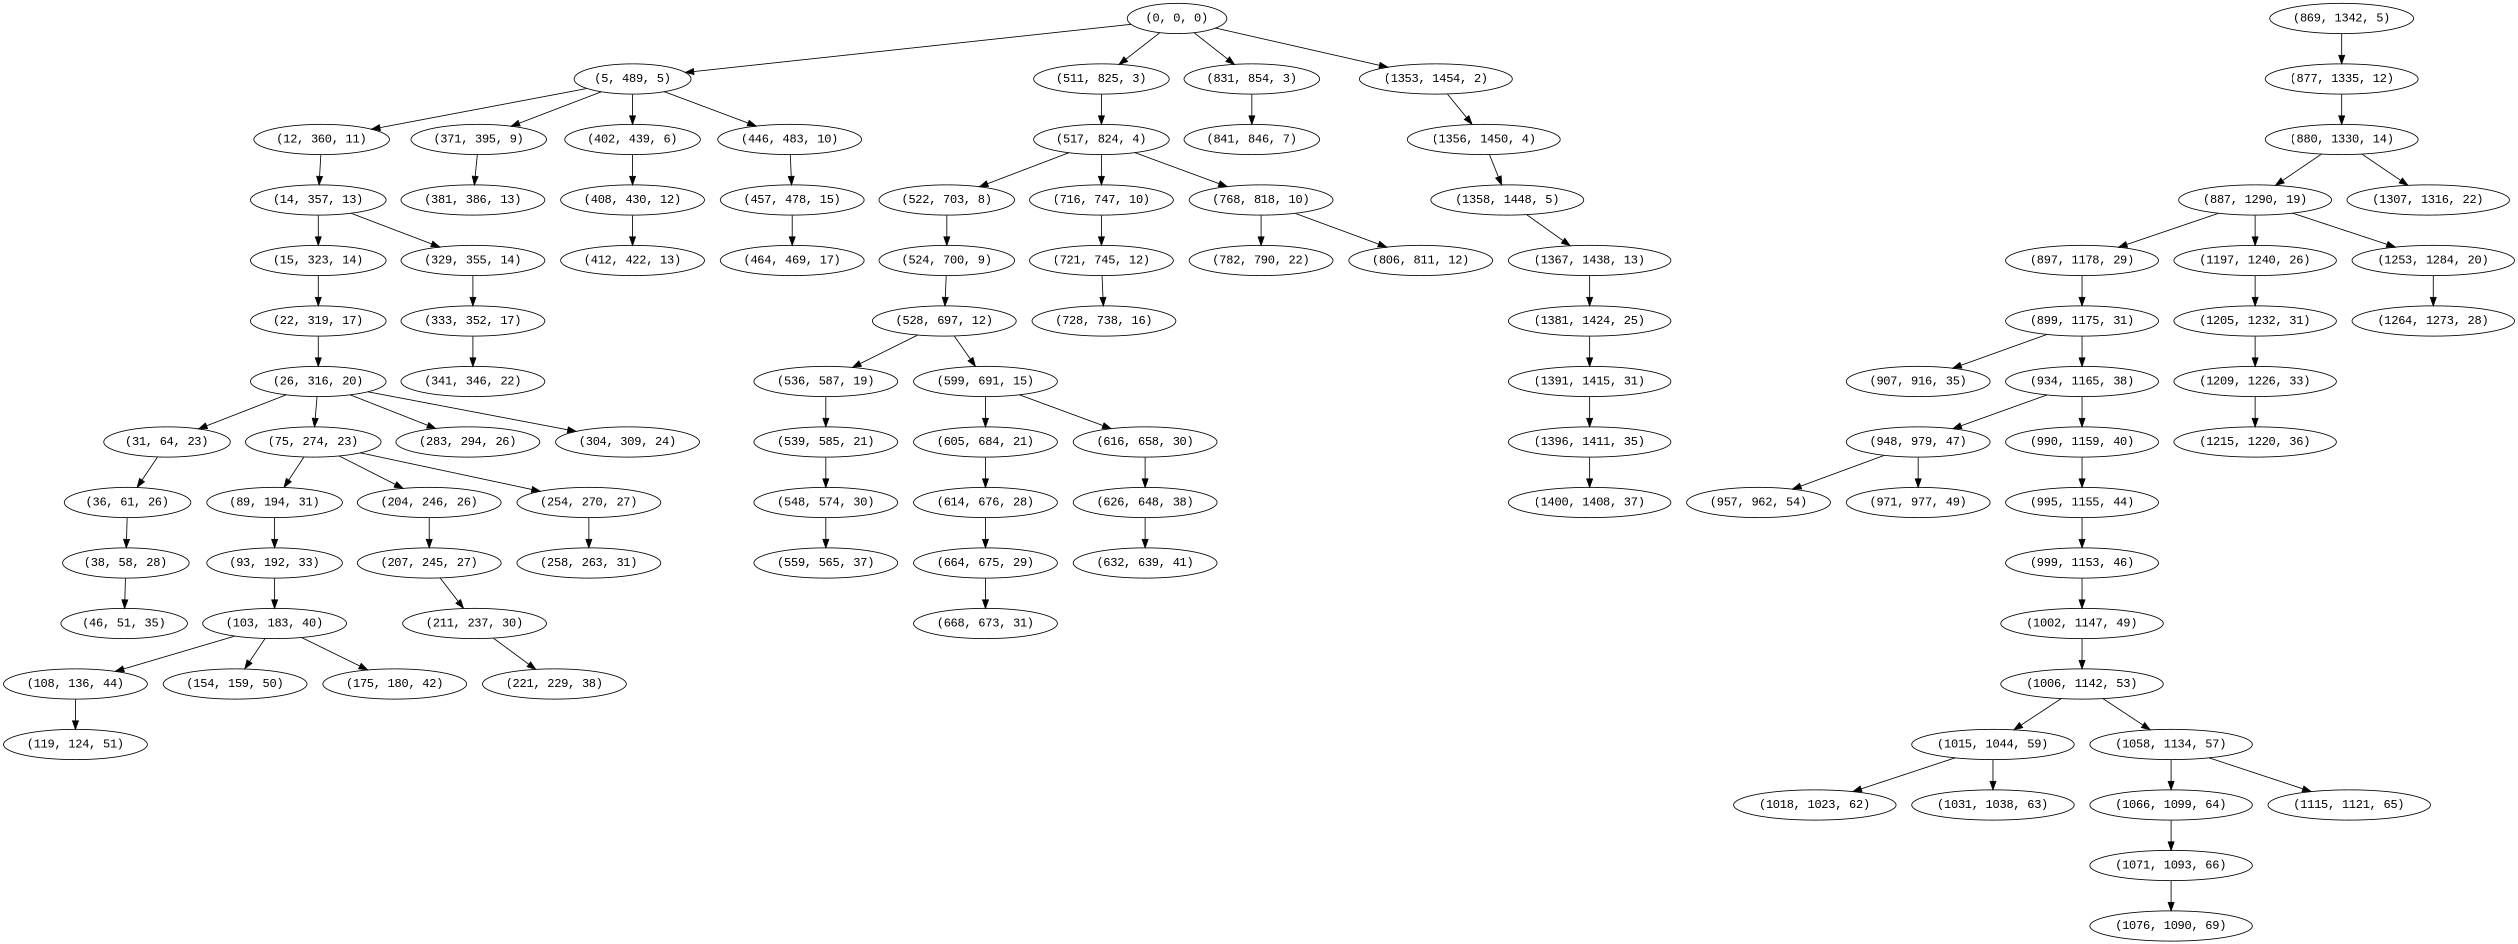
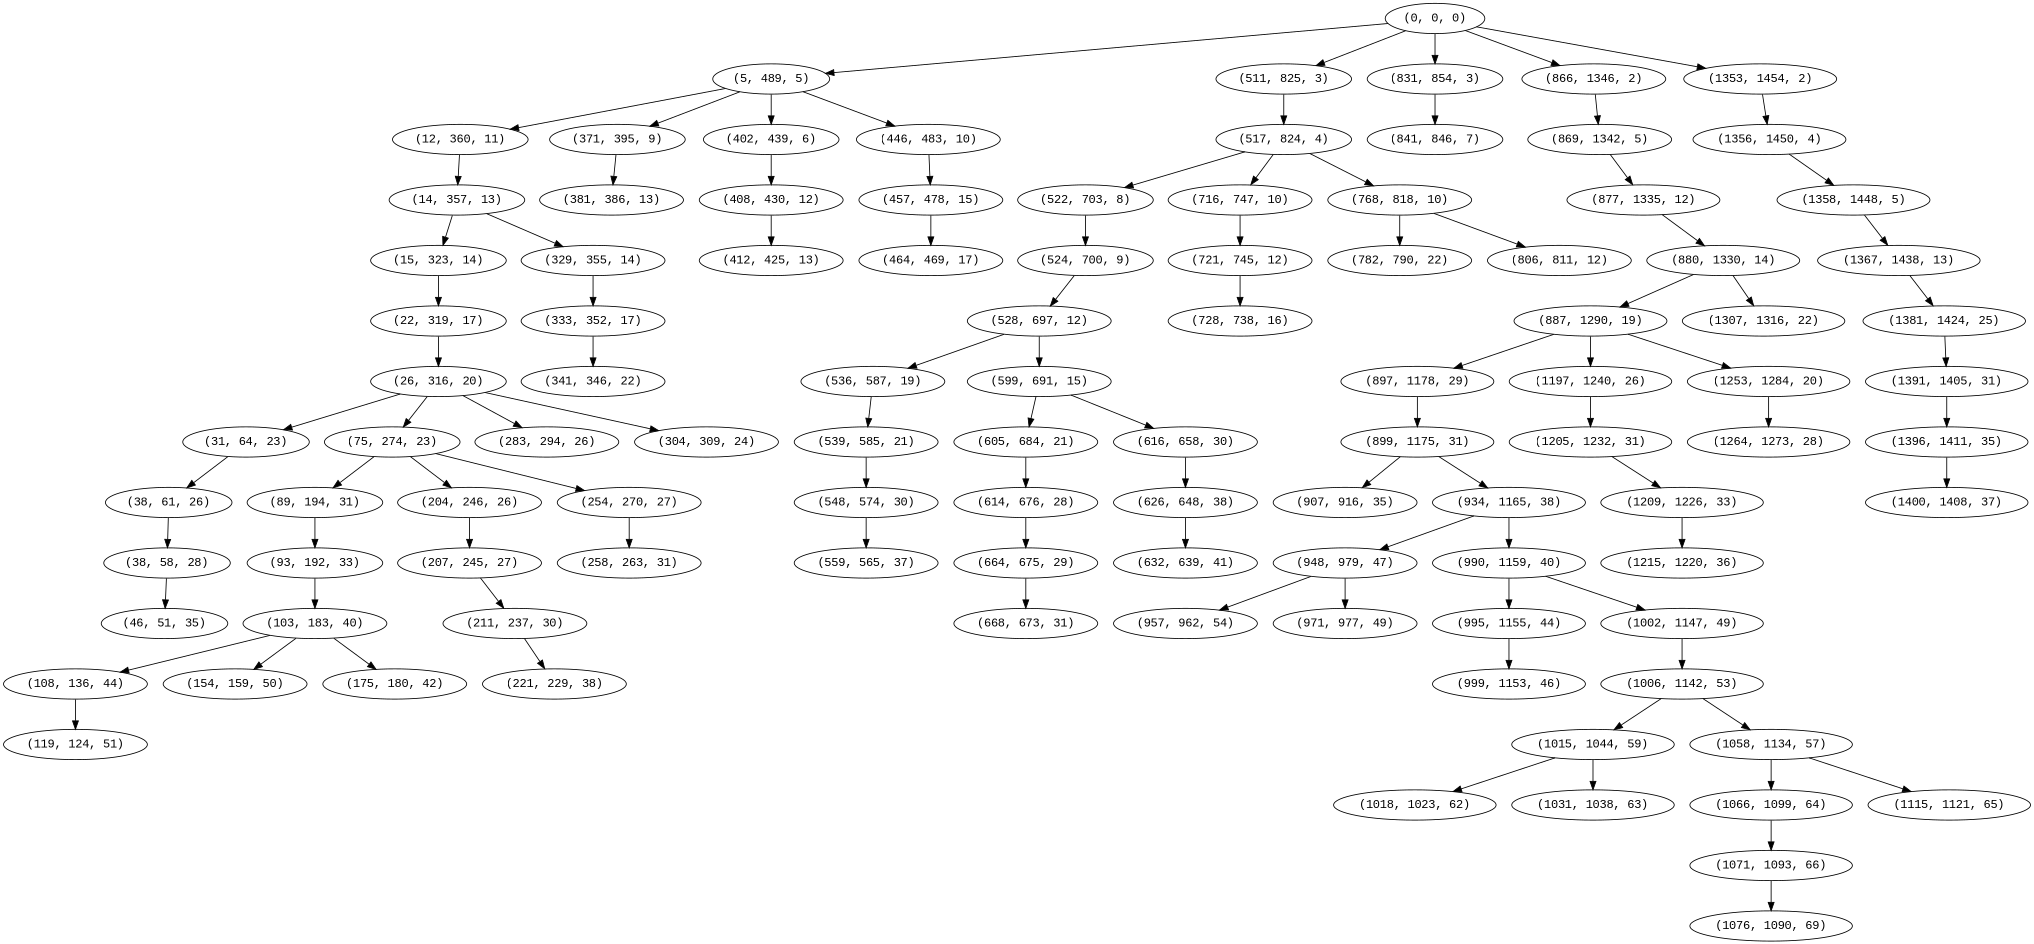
node "(866, 1346, 2)": added
node "(412, 422, 13)": label "(412, 422, 13)" -> "(412, 425, 13)"
node "(1391, 1415, 31)": label "(1391, 1415, 31)" -> "(1391, 1405, 31)"
node "(36, 61, 26)": label "(36, 61, 26)" -> "(38, 61, 26)"
edge "(999, 1153, 46)" -> "(1002, 1147, 49)": now "(990, 1159, 40)" -> "(1002, 1147, 49)"
